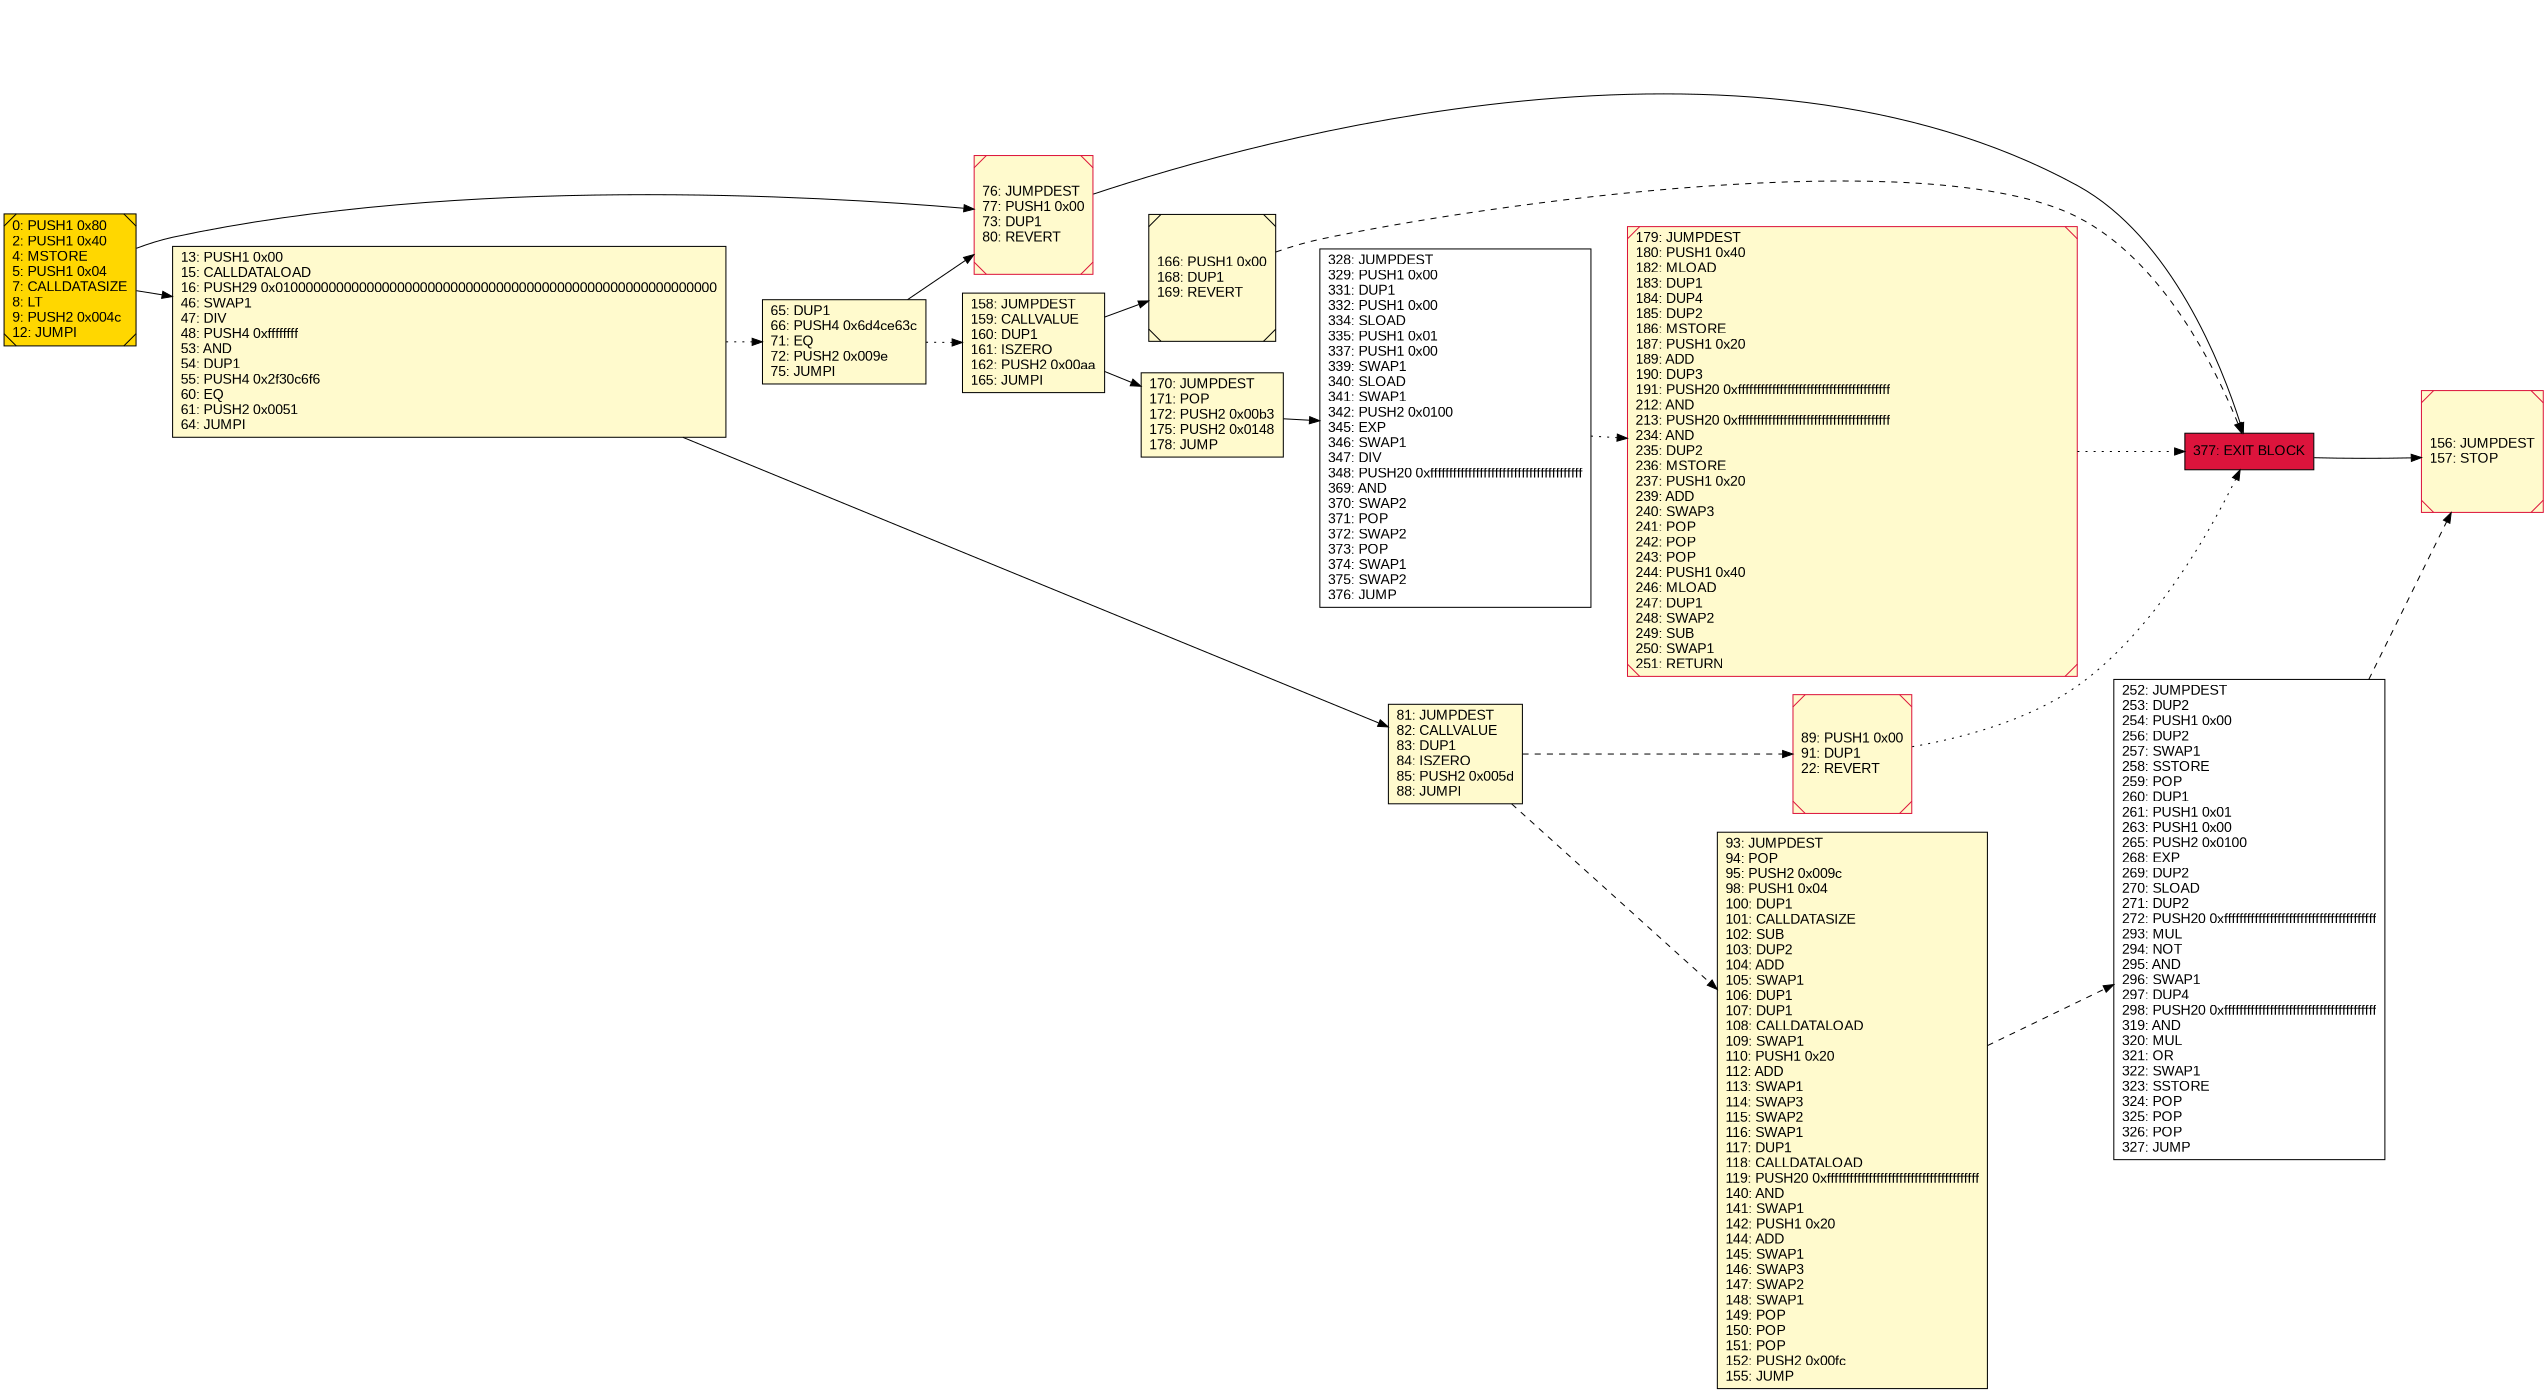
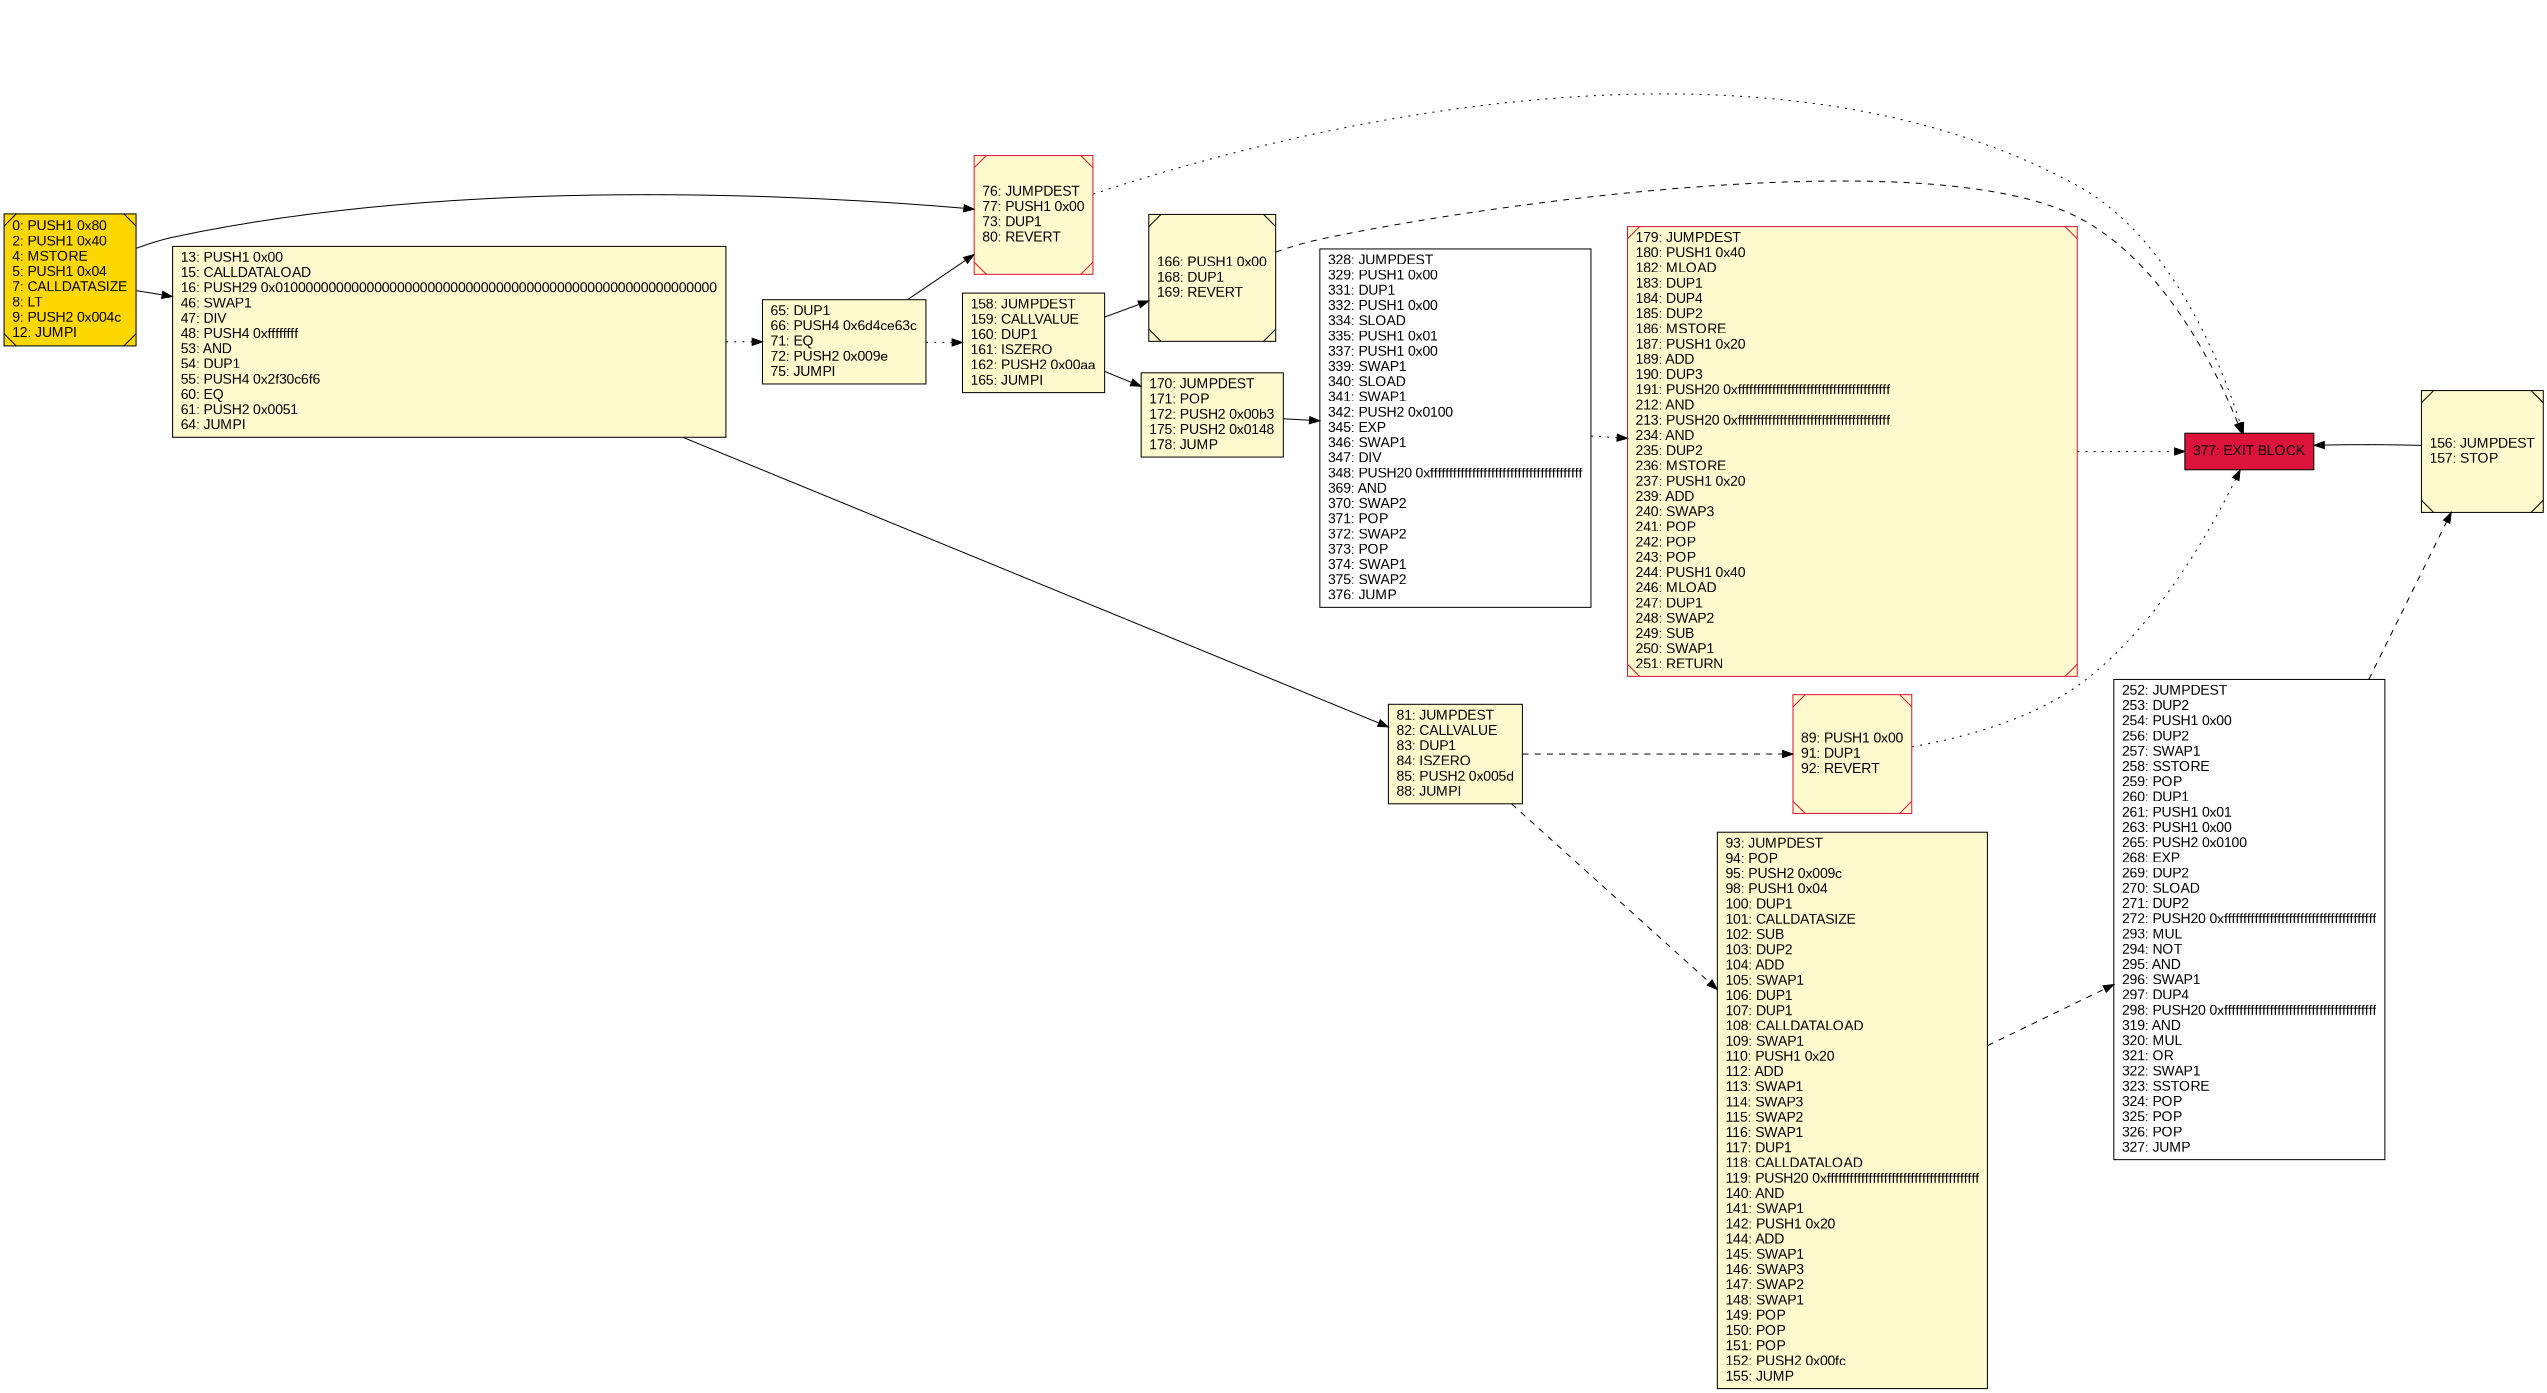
edge "76: JUMPDEST 77: PUSH1 0x00 73: DUP1 80: REVERT" -> "377: EXIT BLOCK": style solid -> dotted
node "156: JUMPDEST 157: STOP": color crimson -> black
edge "377: EXIT BLOCK" -> "156: JUMPDEST 157: STOP": reversed
node "89: PUSH1 0x00 91: DUP1 22: REVERT": label "89: PUSH1 0x00 91: DUP1 22: REVERT" -> "89: PUSH1 0x00 91: DUP1 92: REVERT"
